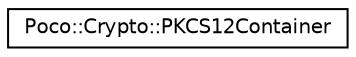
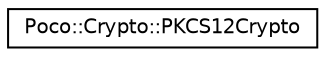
node "Poco::Crypto::PKCS12Container": label "Poco::Crypto::PKCS12Container" -> "Poco::Crypto::PKCS12Crypto"
